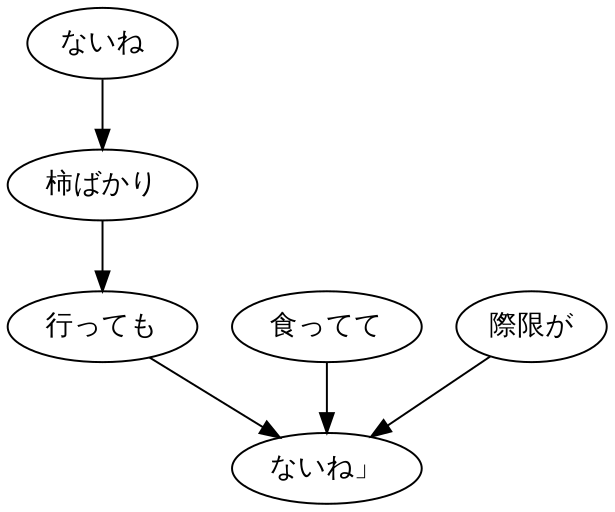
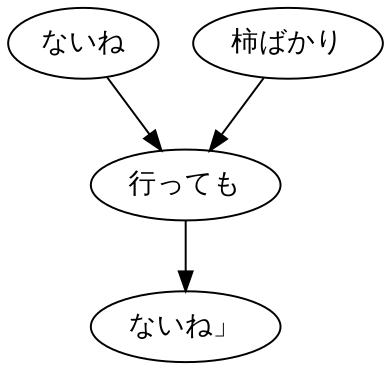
edge "ないね" -> "柿ばかり": now "ないね" -> "行っても"
node "食ってて": removed
node "際限が": removed
